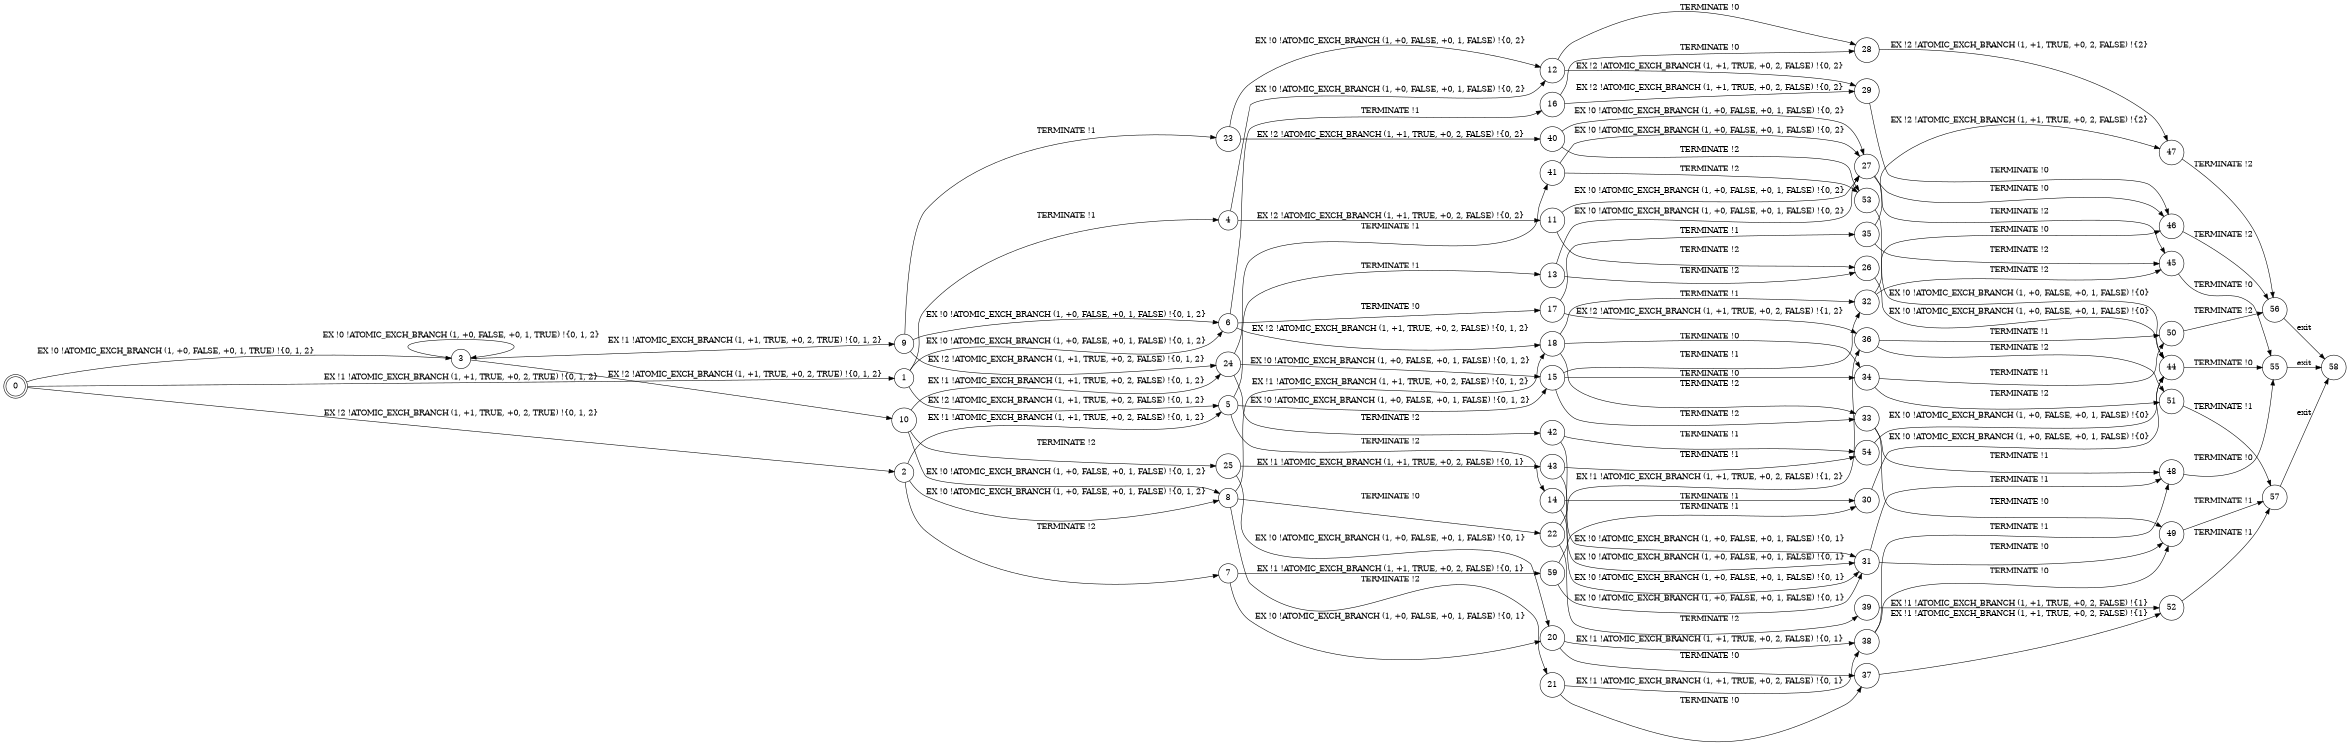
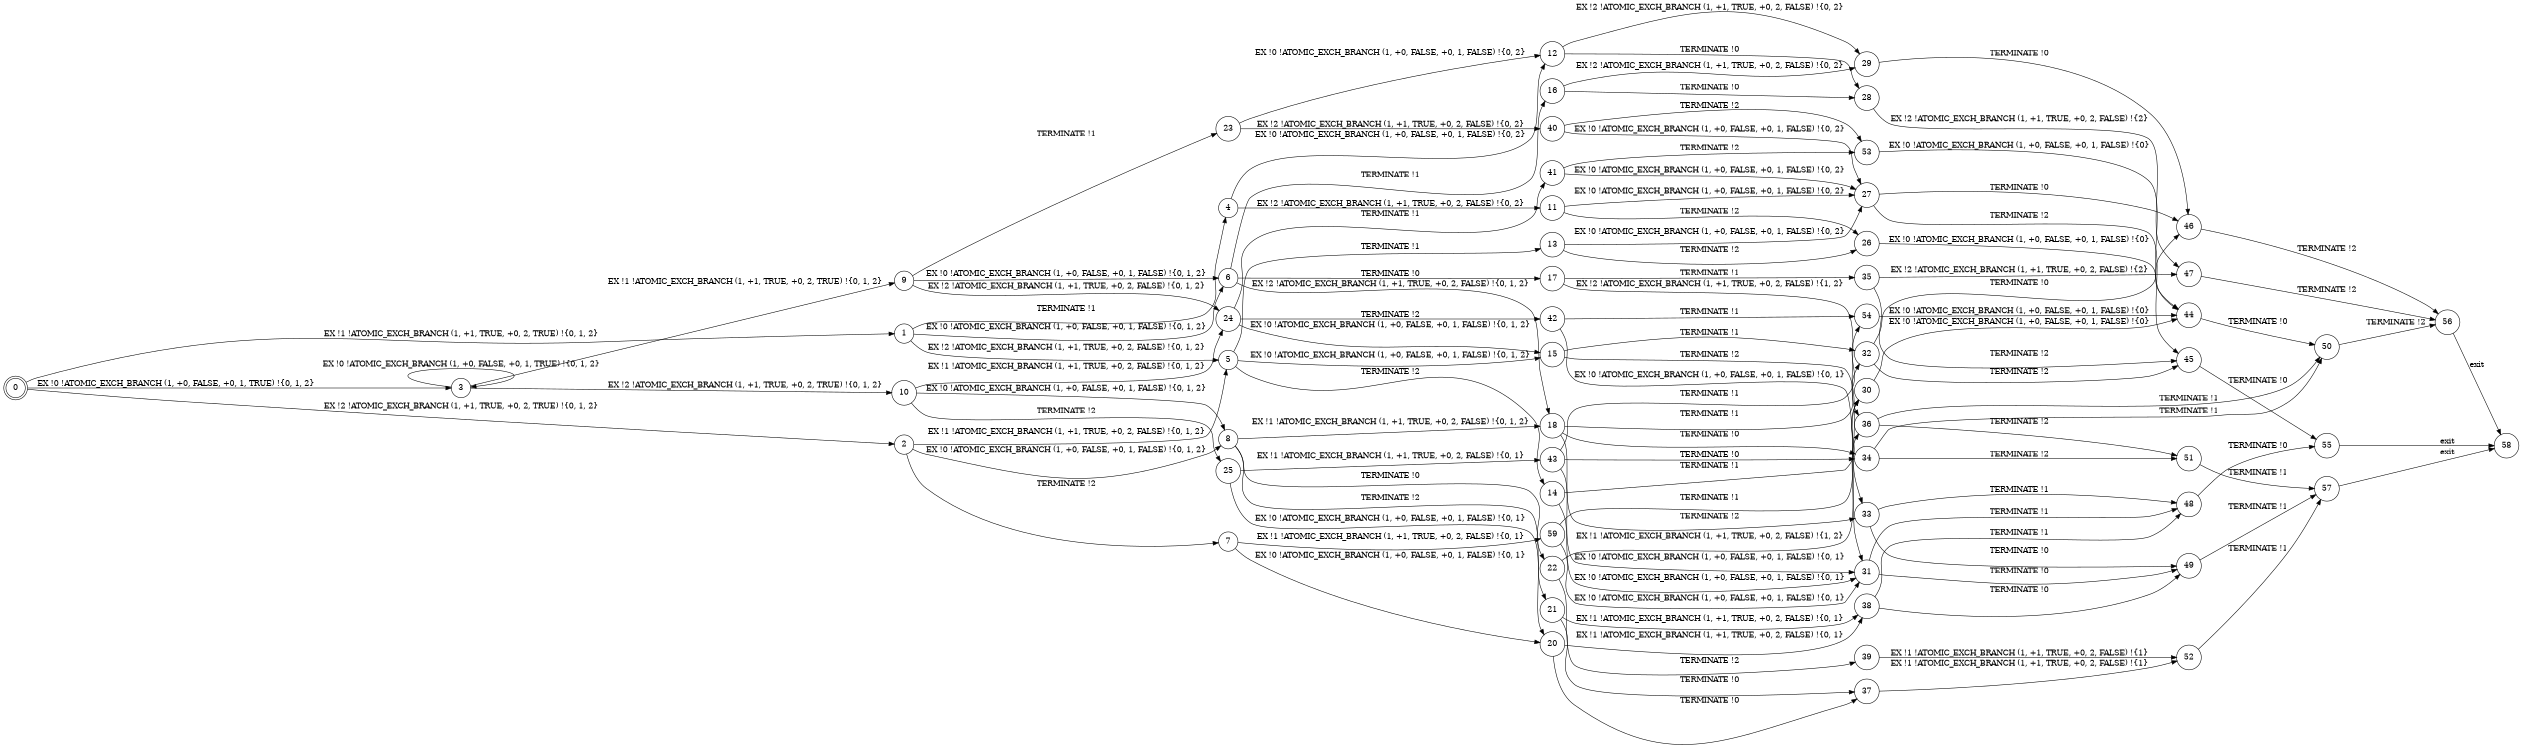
edge "44" -> "55": now "44" -> "50"
edge "15" -> "34": now "43" -> "34"
